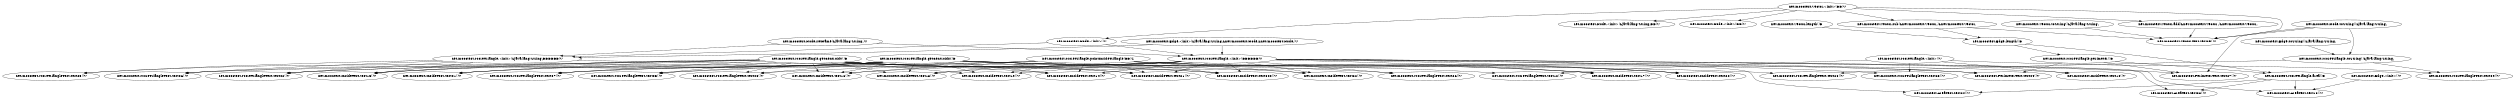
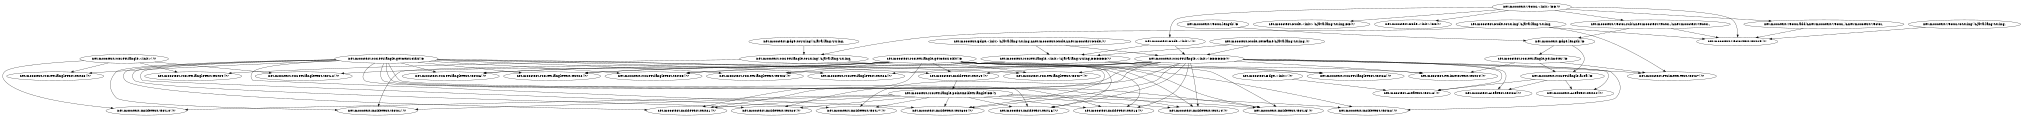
edge "net.mooctest.MoreTriangle.pointInsideTriangle(DD)Z" -> "net.mooctest.InsideTest.test19()V": reversed
node "net.mooctest.MoreTriangleTest.test25()V": removed
